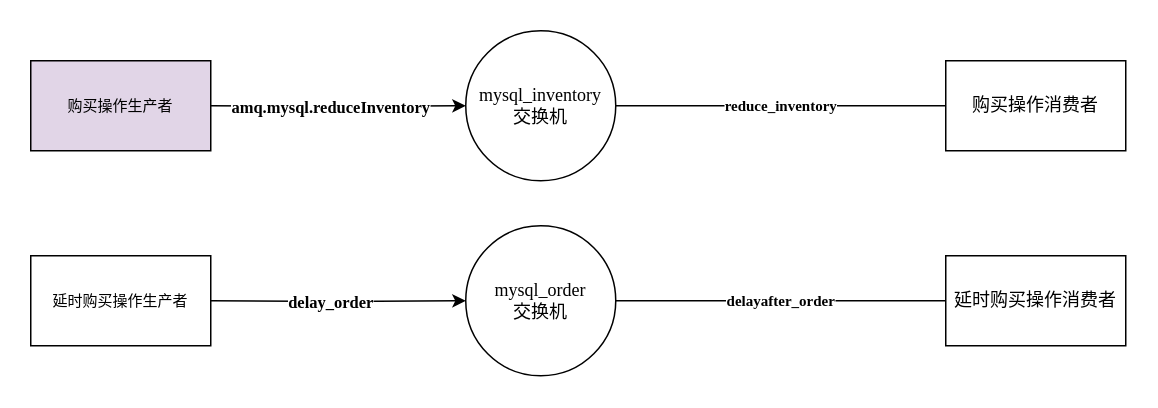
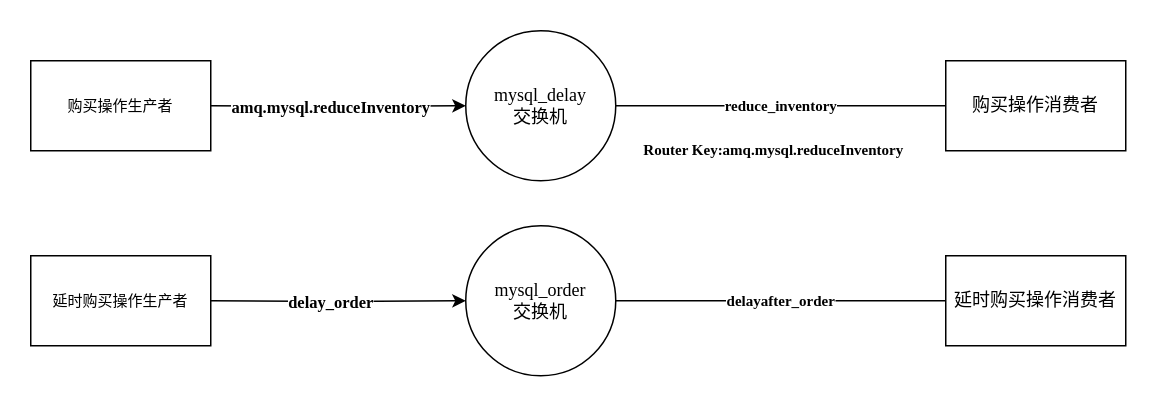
node "购买操作生产者": fillcolor #e1d5e7 -> #ffffff
node "mysql_inventory 交换机": label "mysql_inventory 交换机" -> "mysql_delay 交换机"
node "Router Key:amq.mysql.reduceInventory": added
